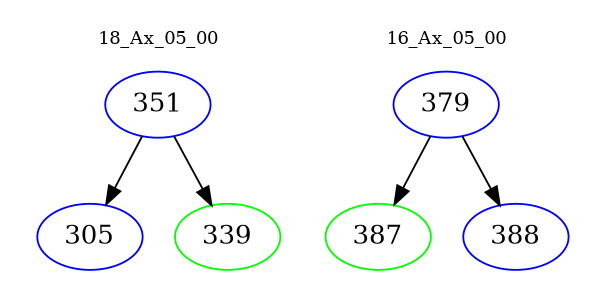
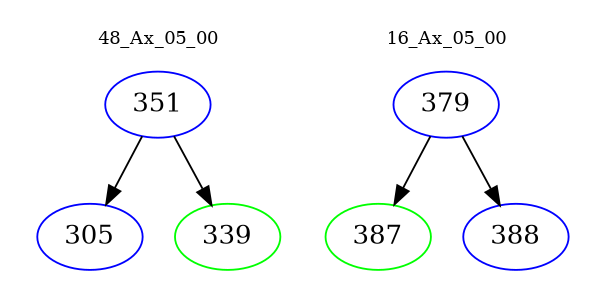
cluster "18_Ax_05_00": label "18_Ax_05_00" -> "48_Ax_05_00"
